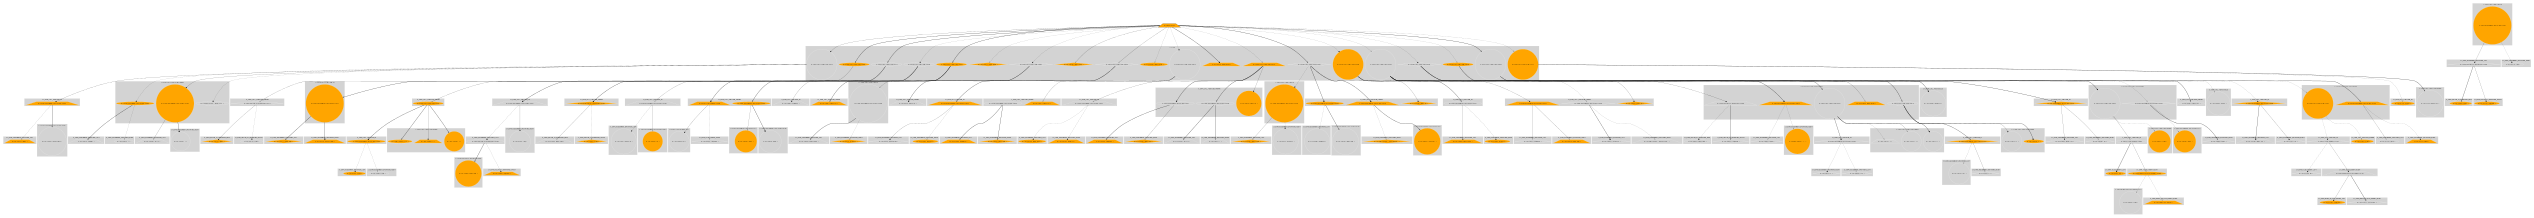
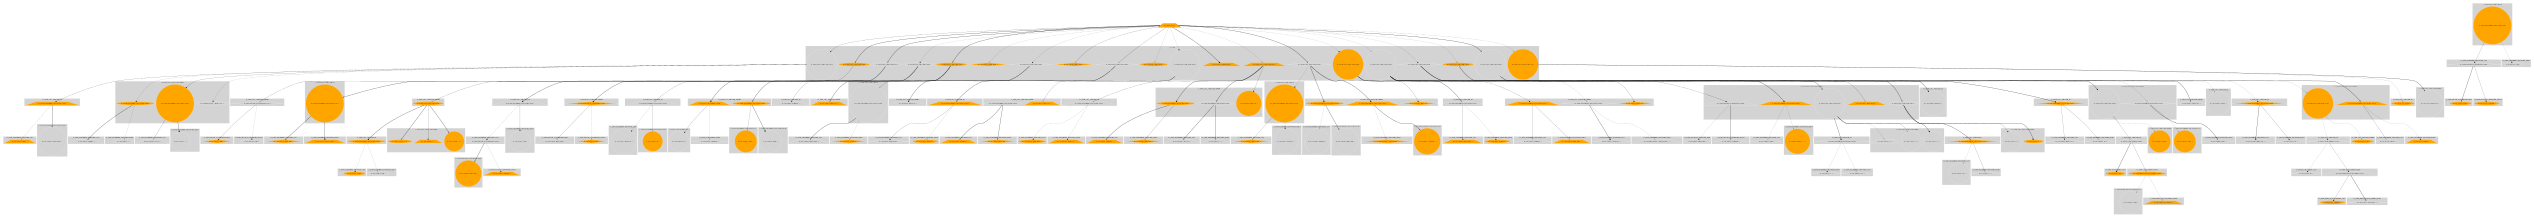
node "NT_EXPR_ASSIGNMENT_OPETATORS_22627": fillcolor lightgrey -> orange
